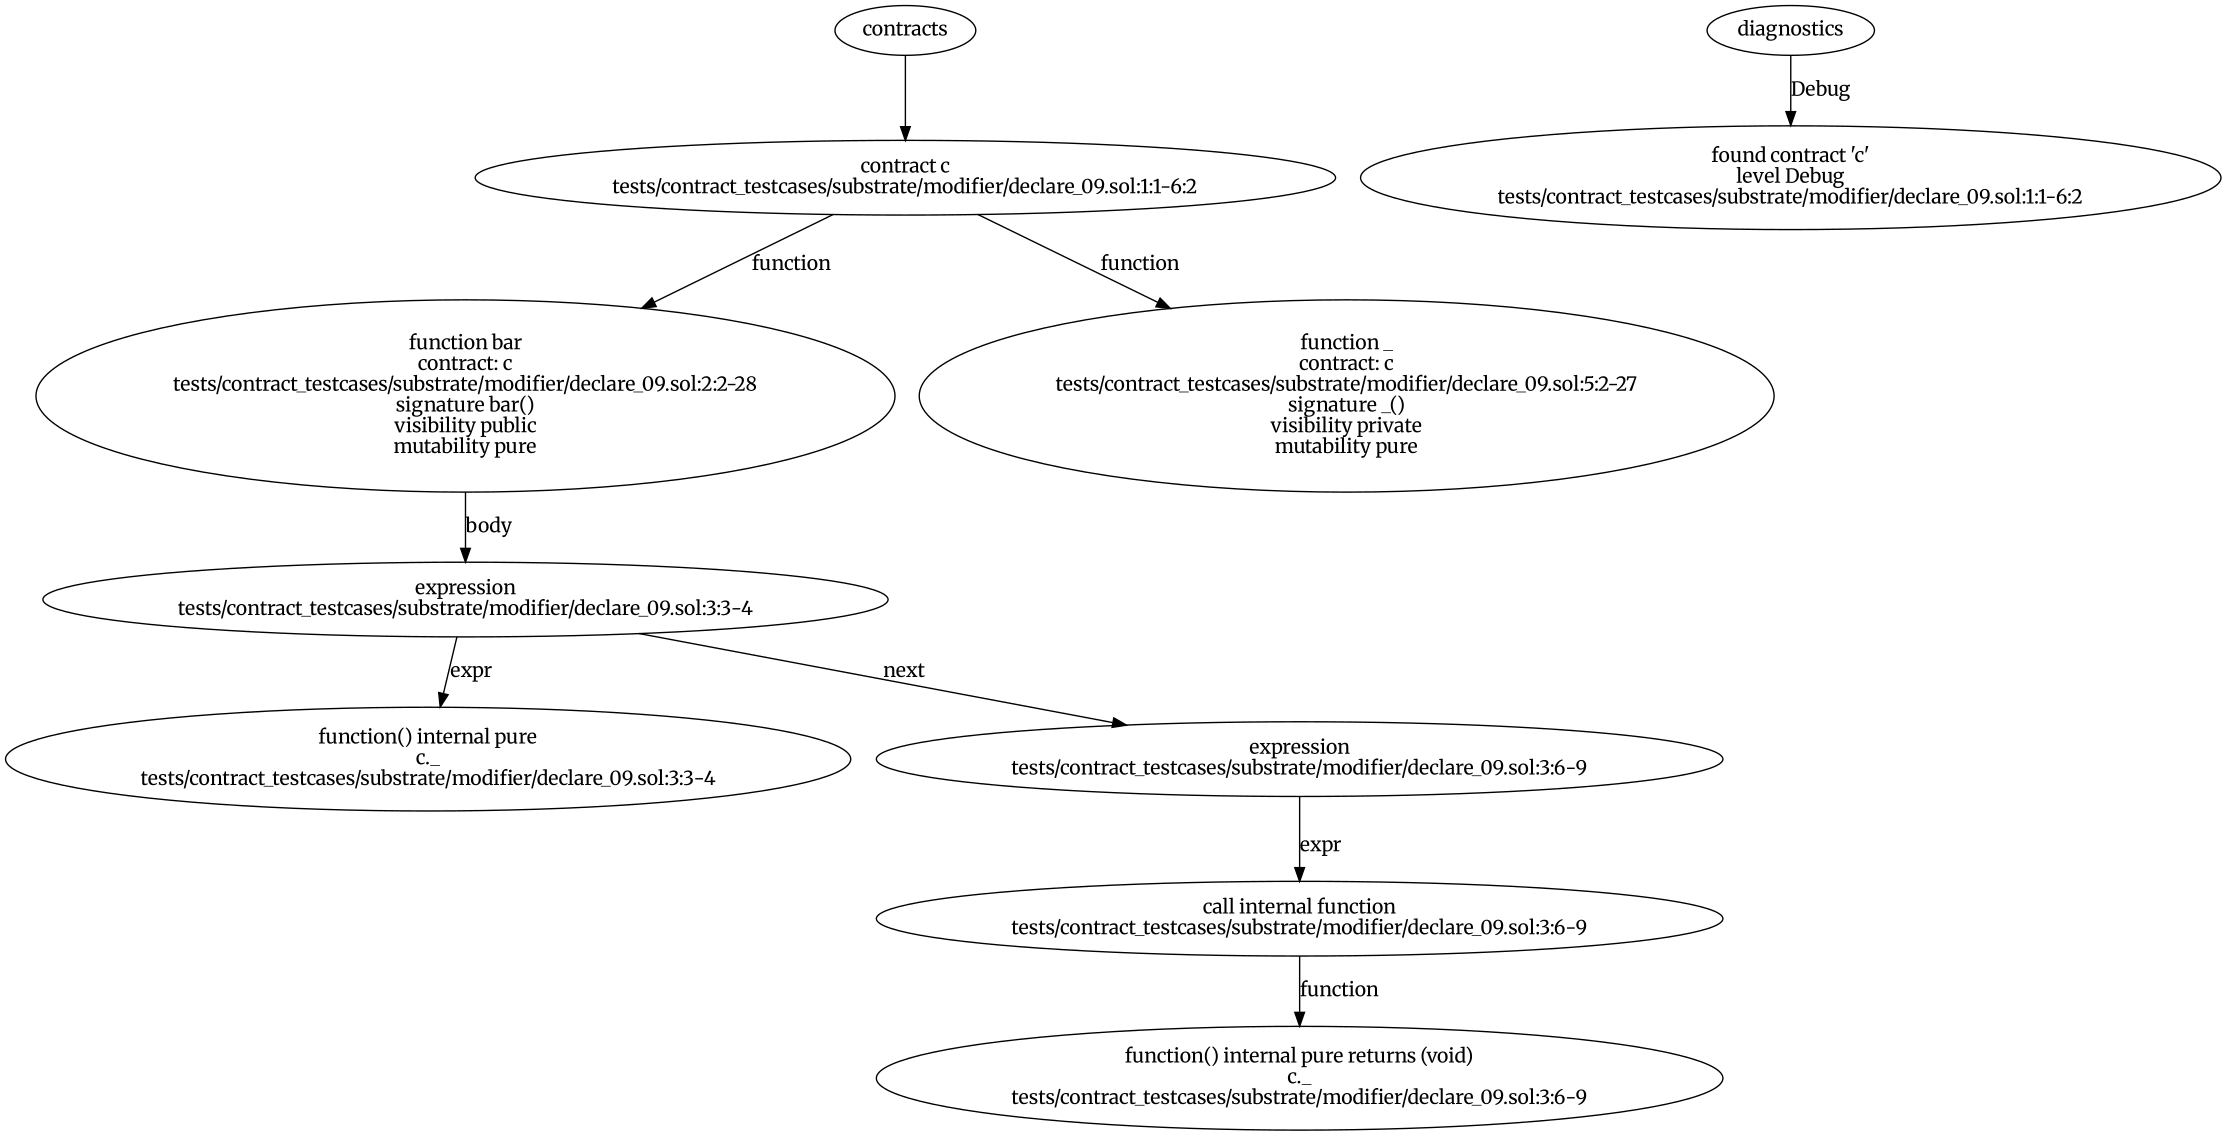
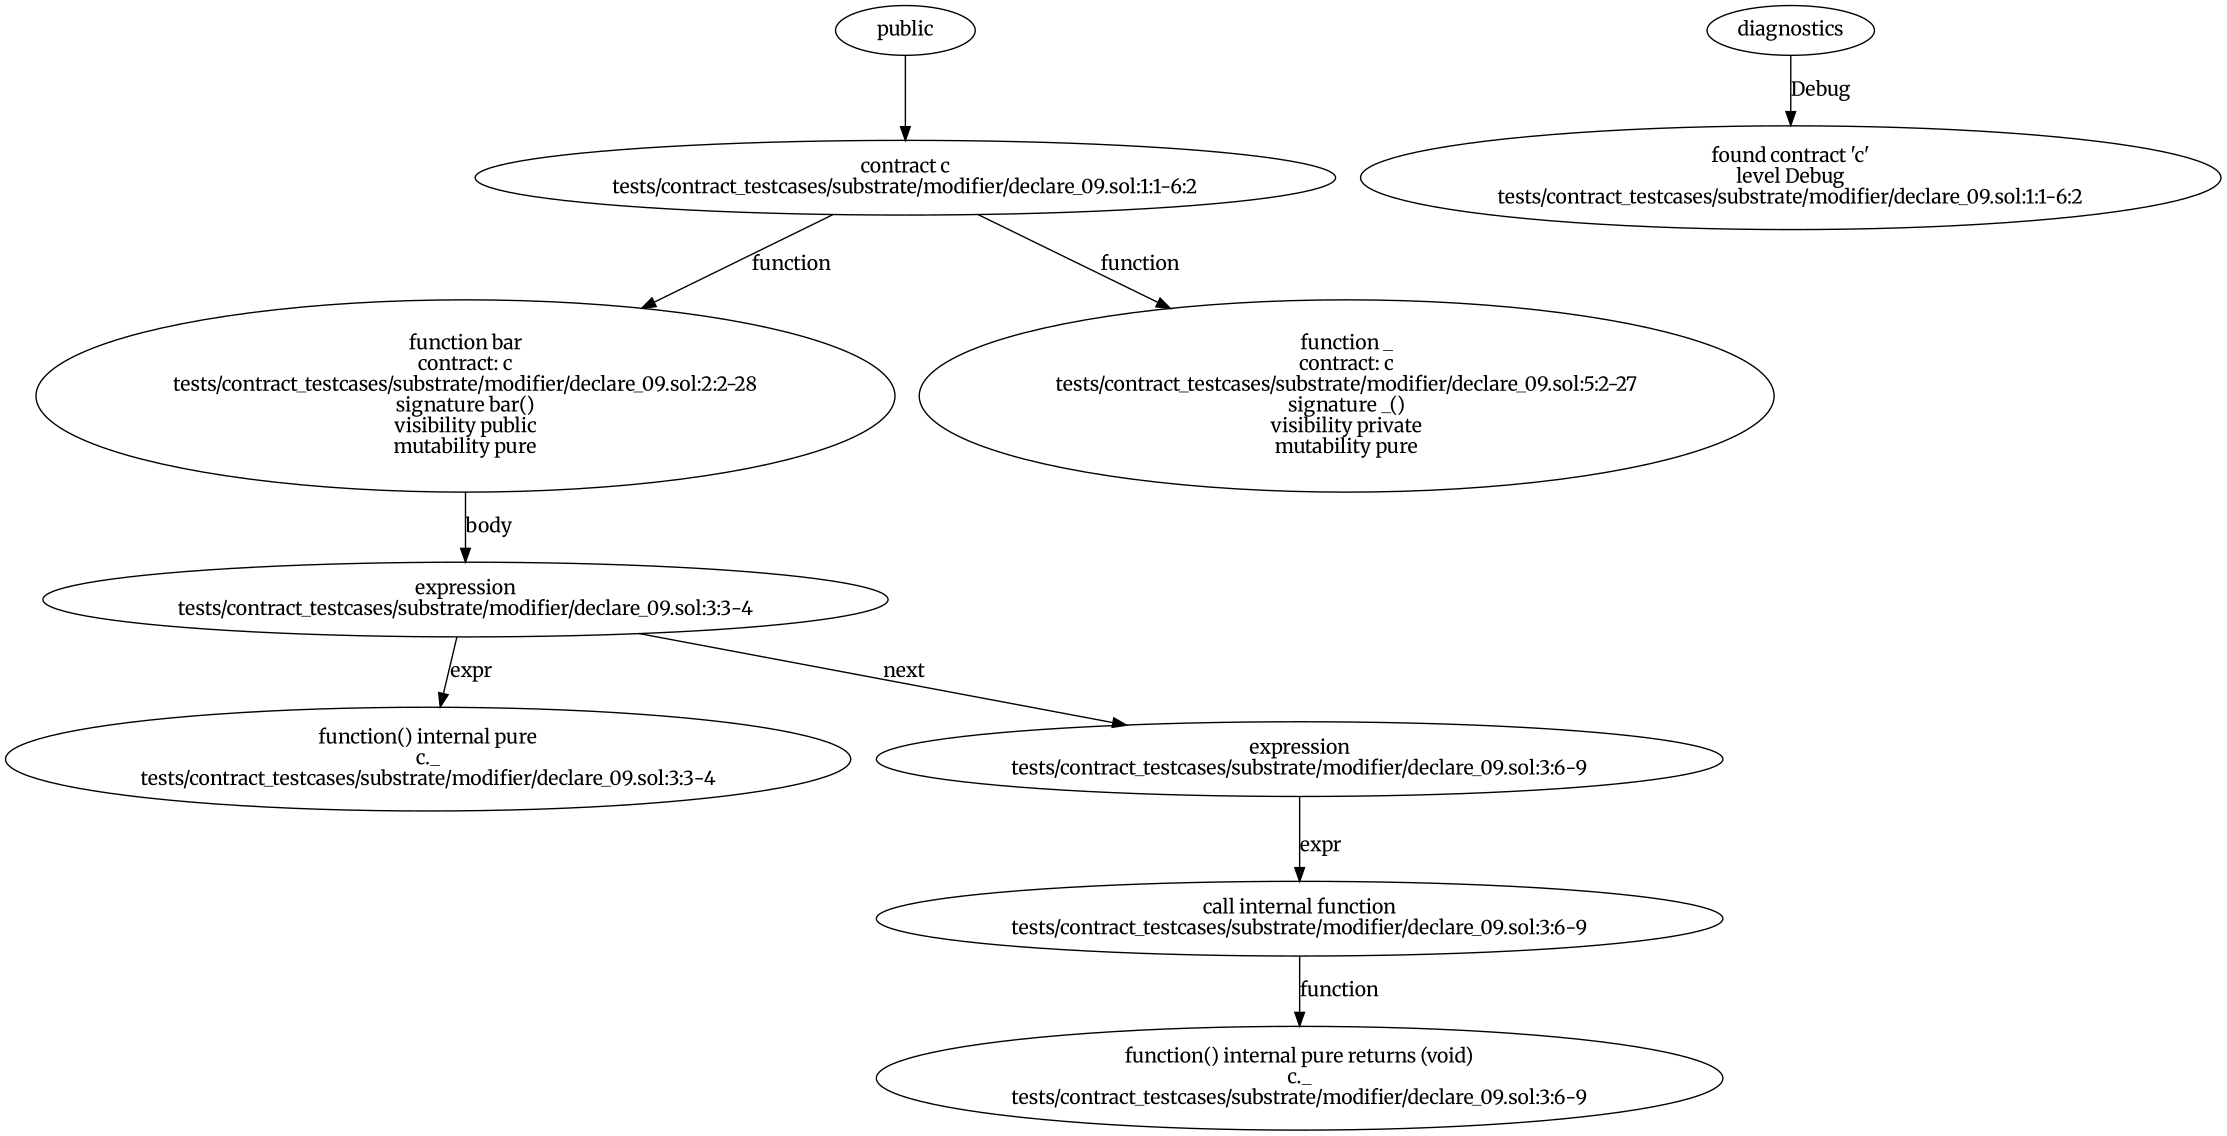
node "contracts": label "contracts" -> "public"
